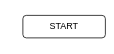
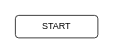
node "START": moved (64, 27) -> (57, 27)
